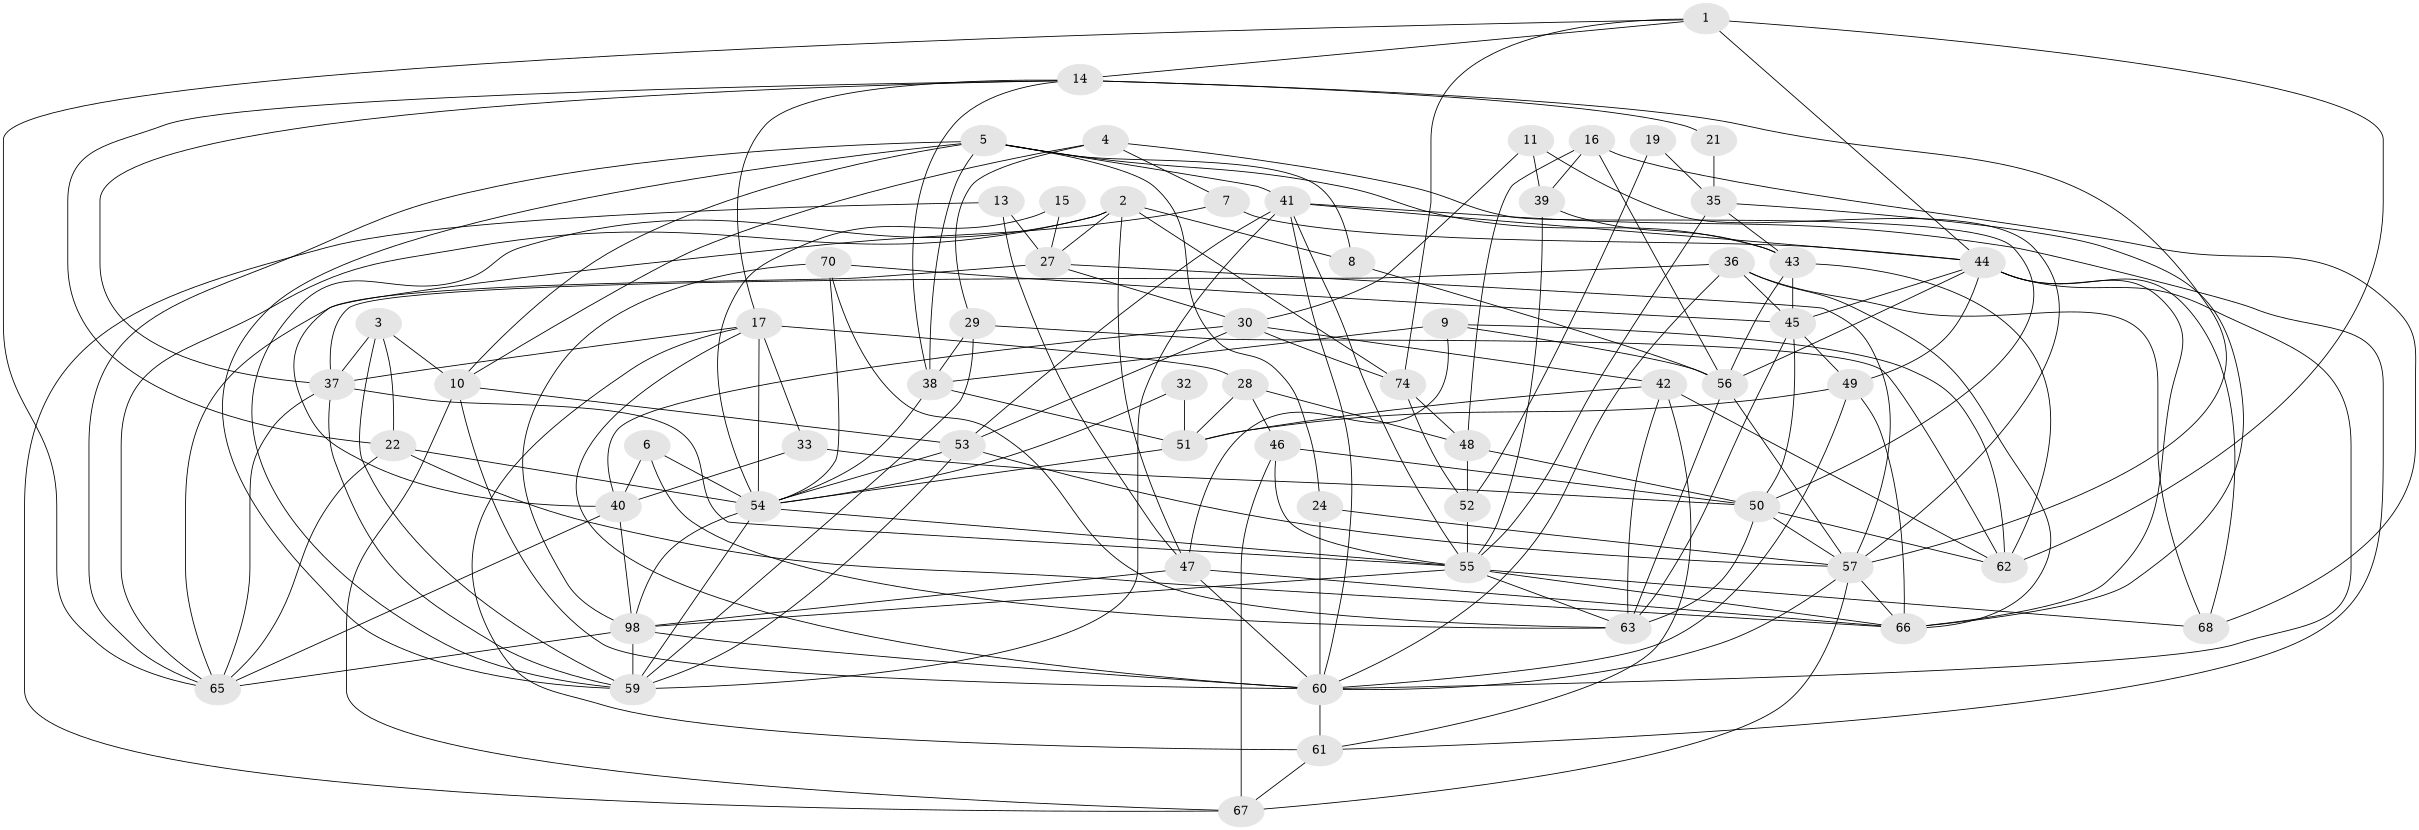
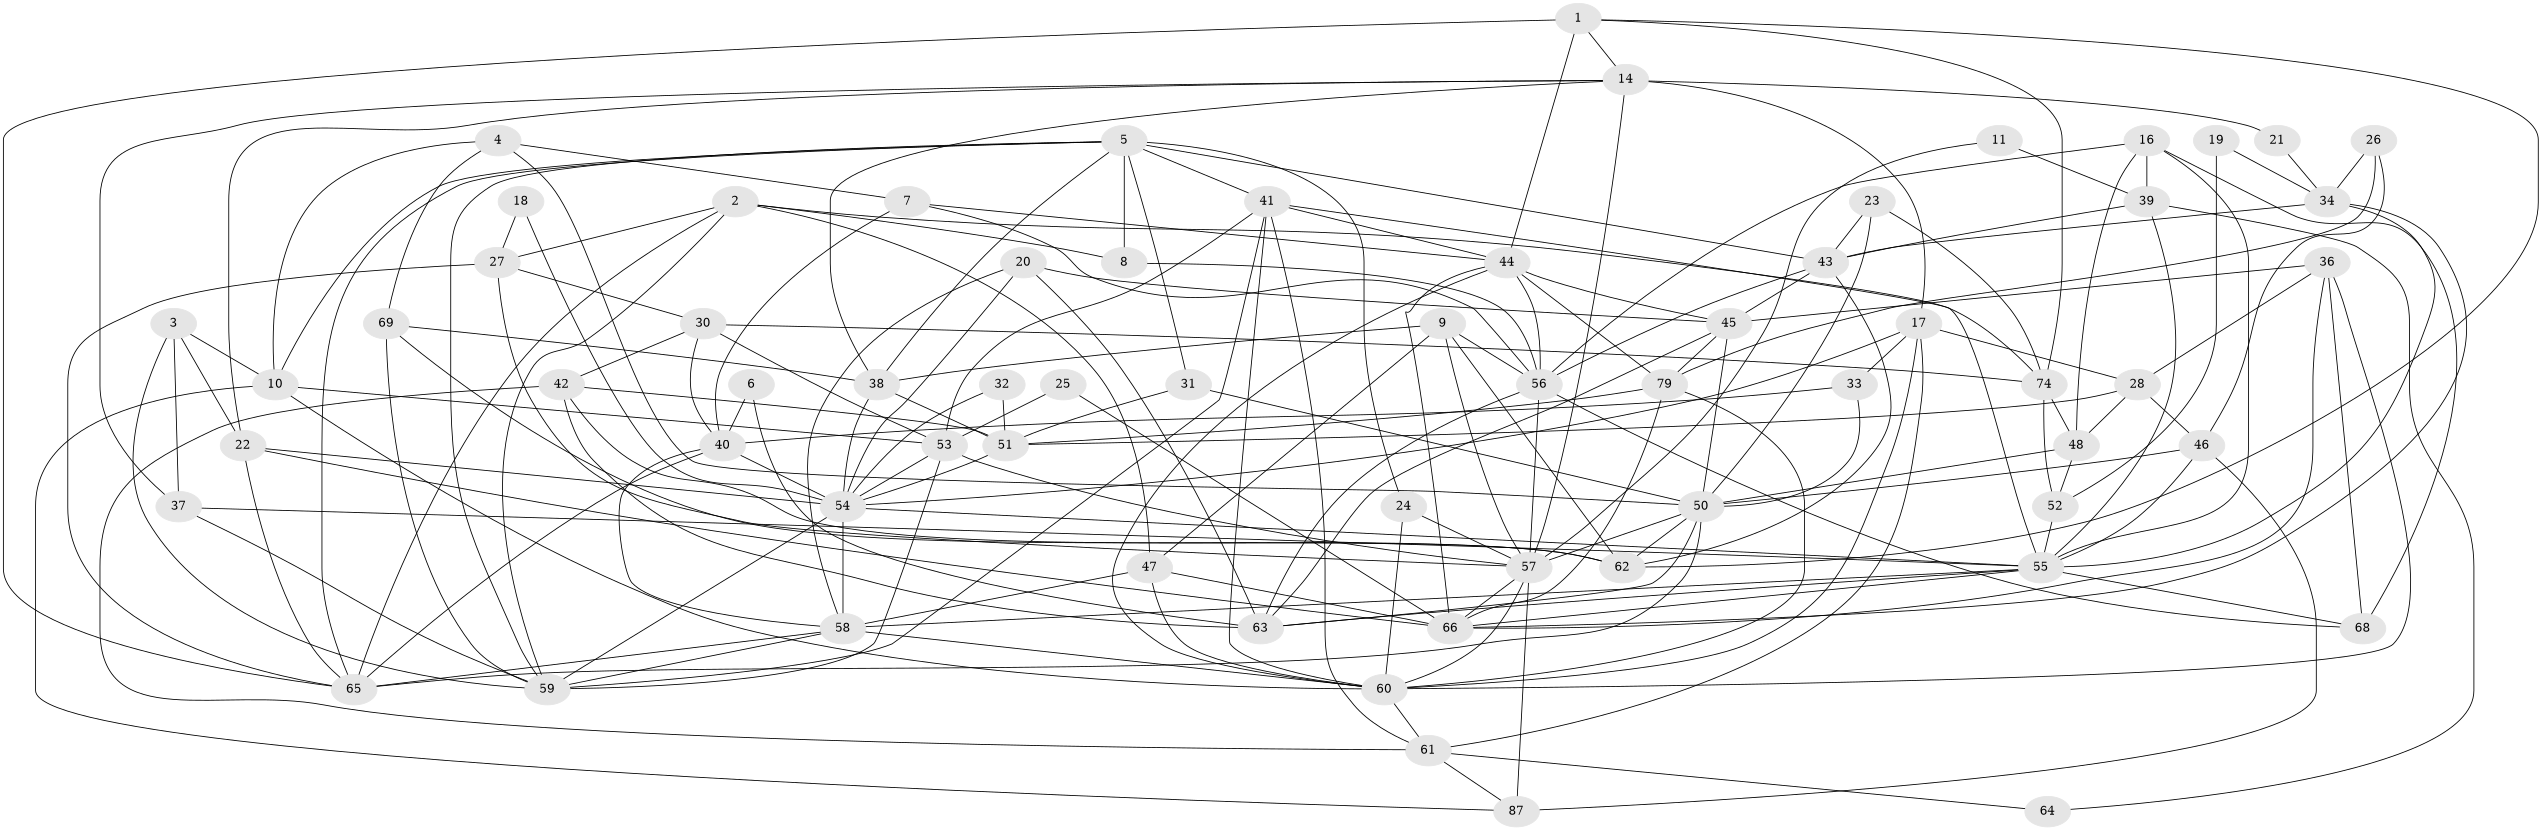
node "26": added
node "13": removed
node "15": label "15" -> "18"
node "35": label "35" -> "34"
node "23": added
edge "11" -- "30": removed
node "70": label "70" -> "20"
edge "36" -- "37": now "36" -- "28"
edge "7" -- "56": added
node "29": label "29" -> "69"
edge "17" -- "37": removed
edge "44" -- "68": now "56" -- "68"
node "25": added
node "31": added
node "49": label "49" -> "79"
edge "16" -- "55": added
edge "9" -- "57": added
edge "6" -- "54": now "40" -- "54"
edge "37" -- "65": now "50" -- "65"
node "98": label "98" -> "58"
node "67": label "67" -> "87"
node "64": added
